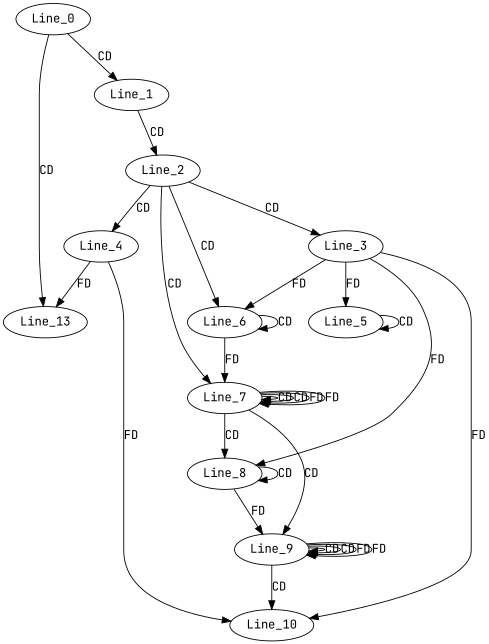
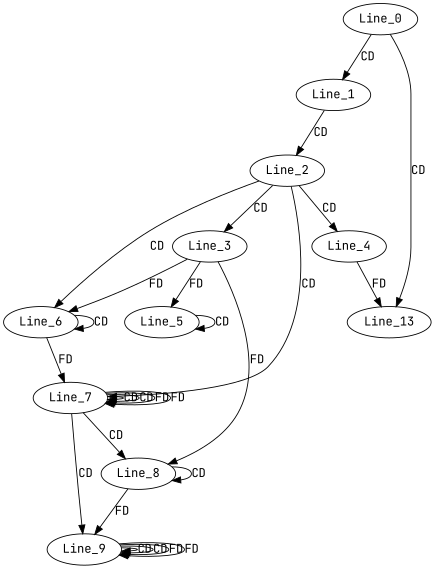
node "Line_10": removed
